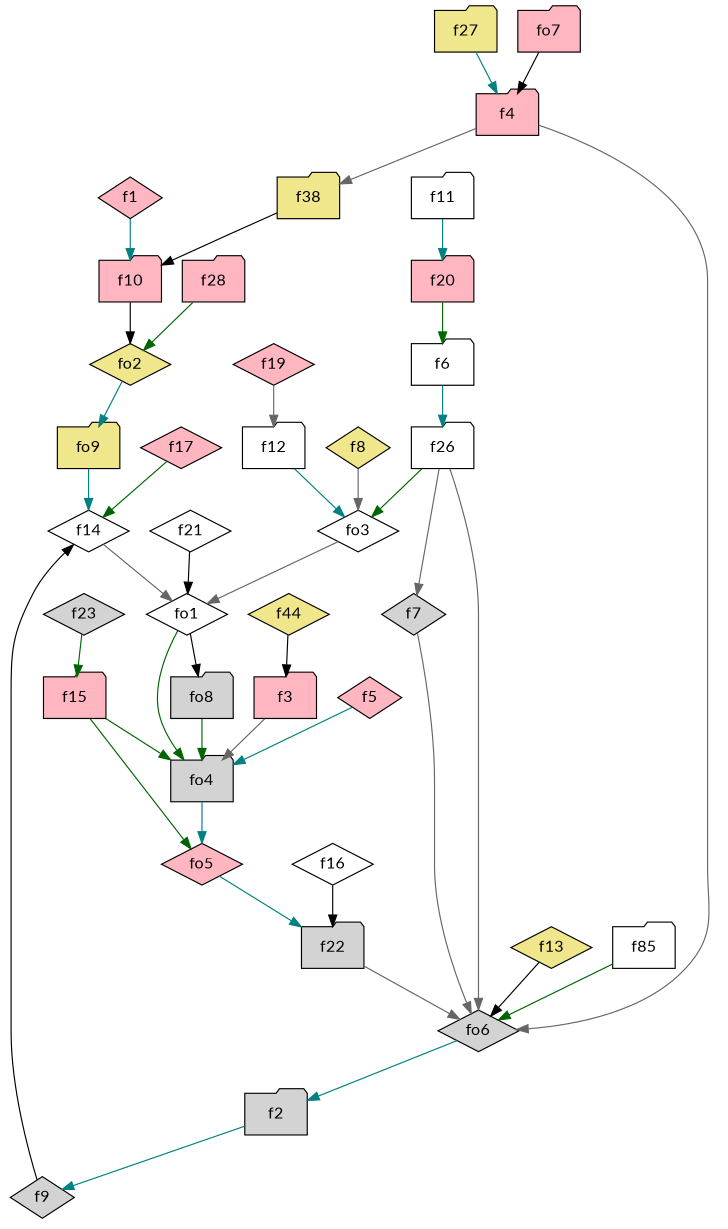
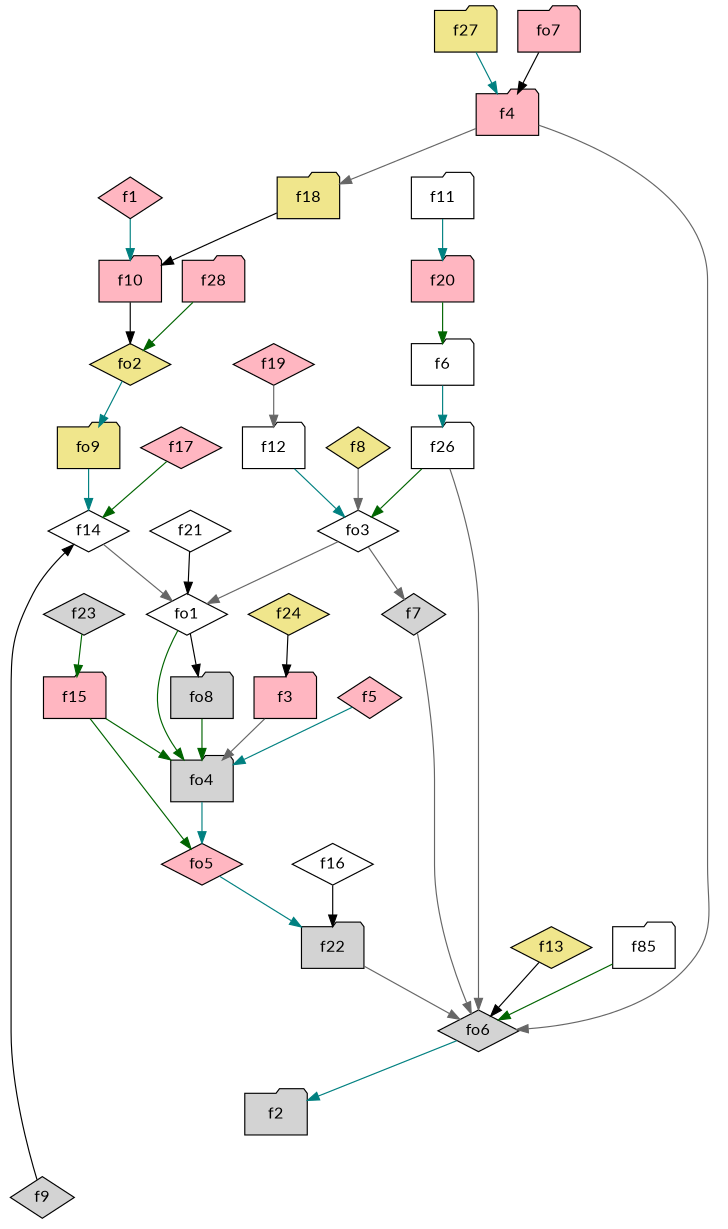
node "f38": label "f38" -> "f18"
edge "f26" -> "f7": now "fo3" -> "f7"
node "f44": label "f44" -> "f24"
edge "f2" -> "f9": removed
